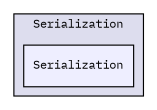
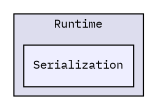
cluster "Serialization": label "Serialization" -> "Runtime"
